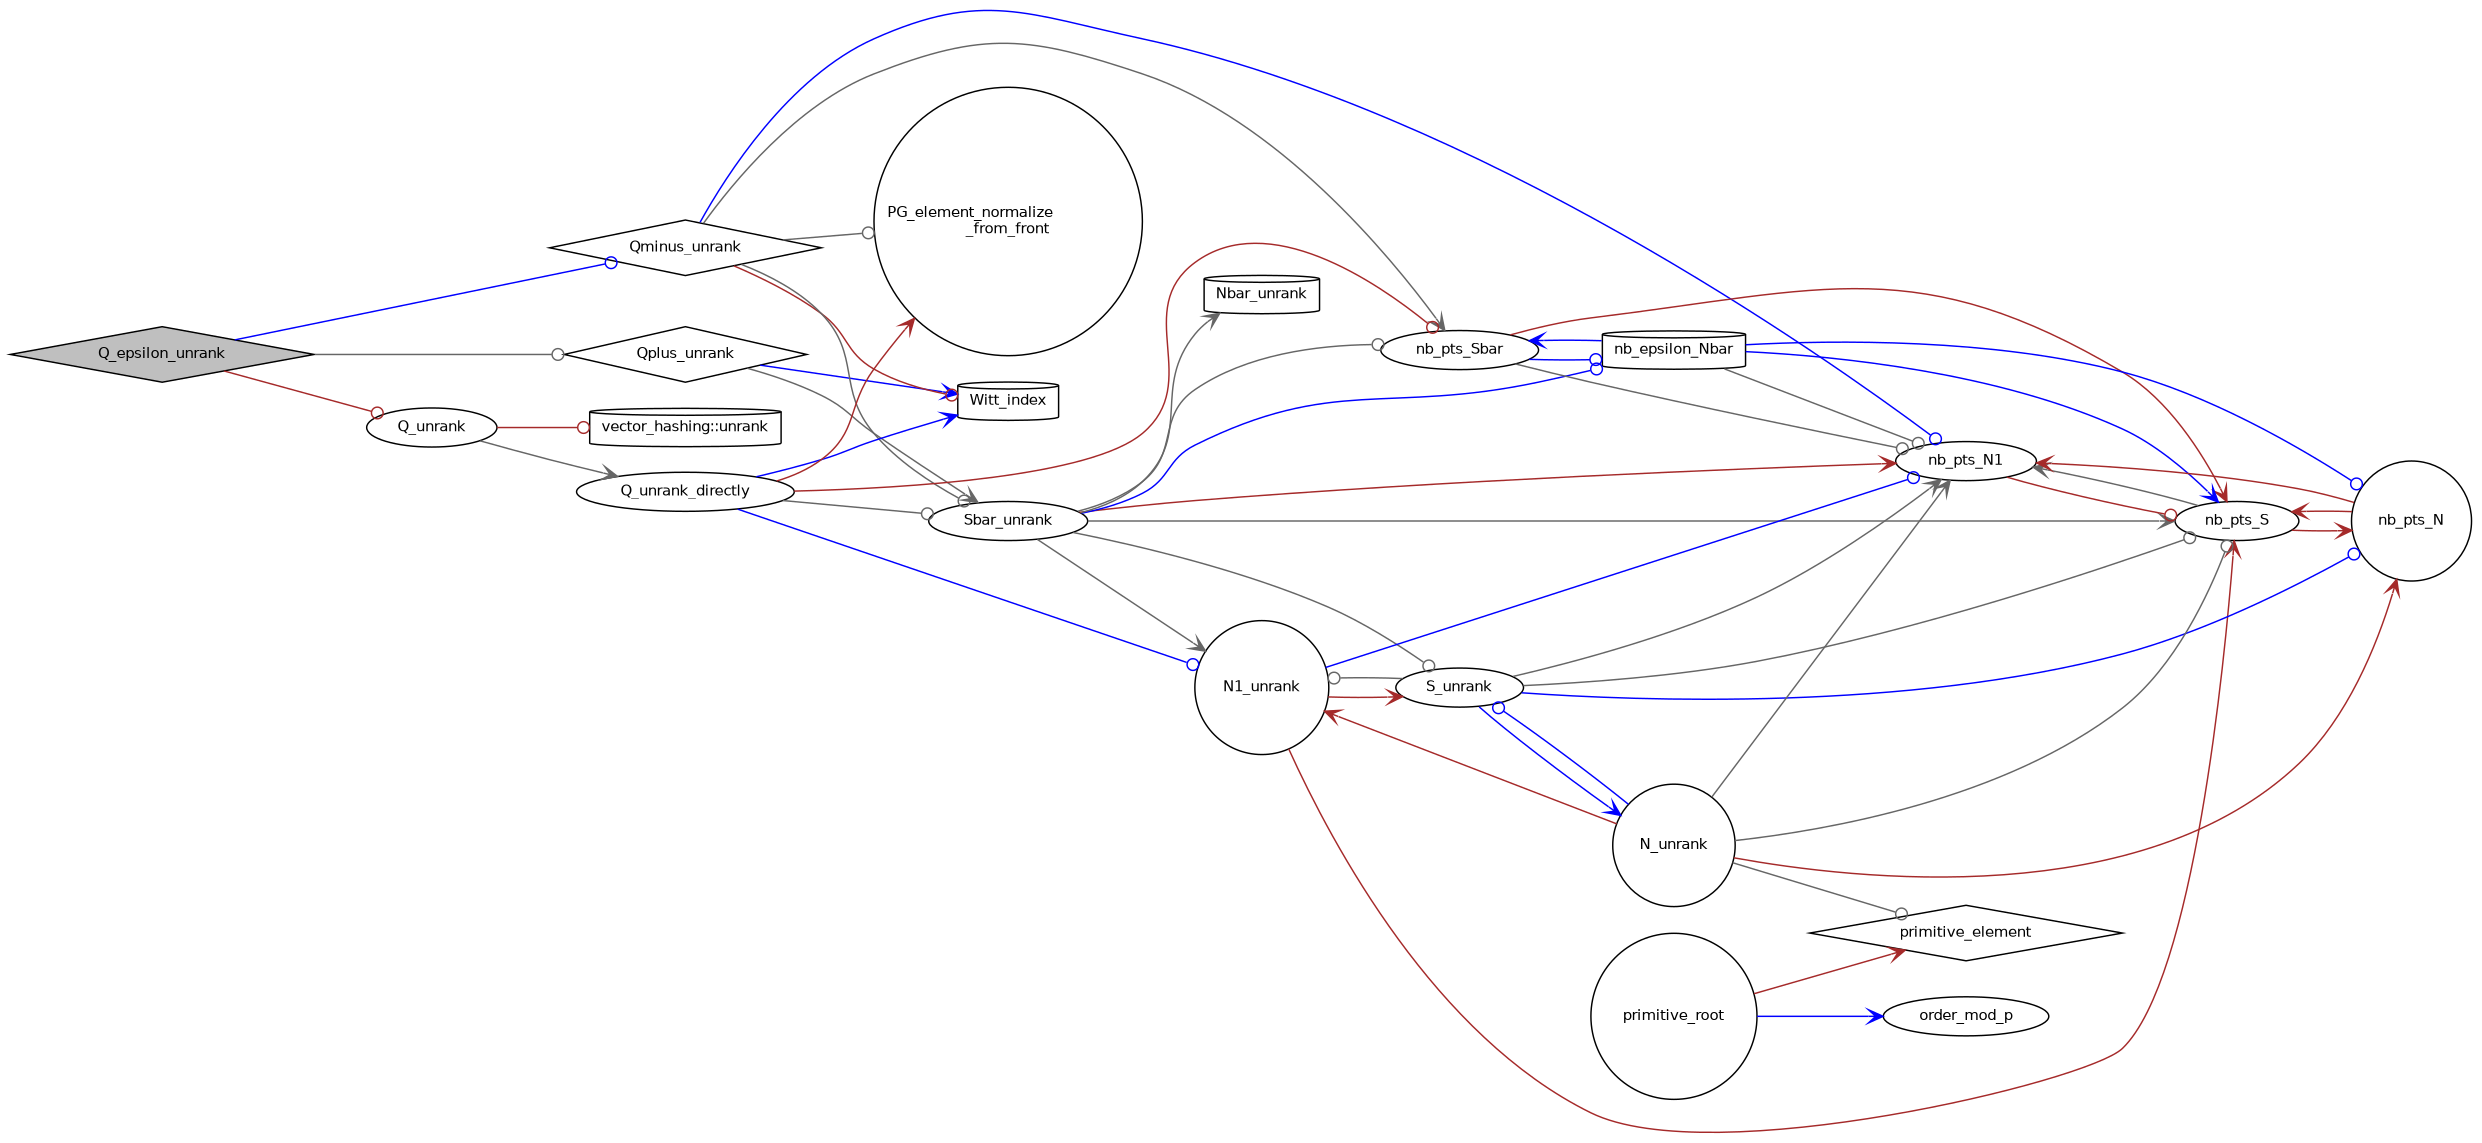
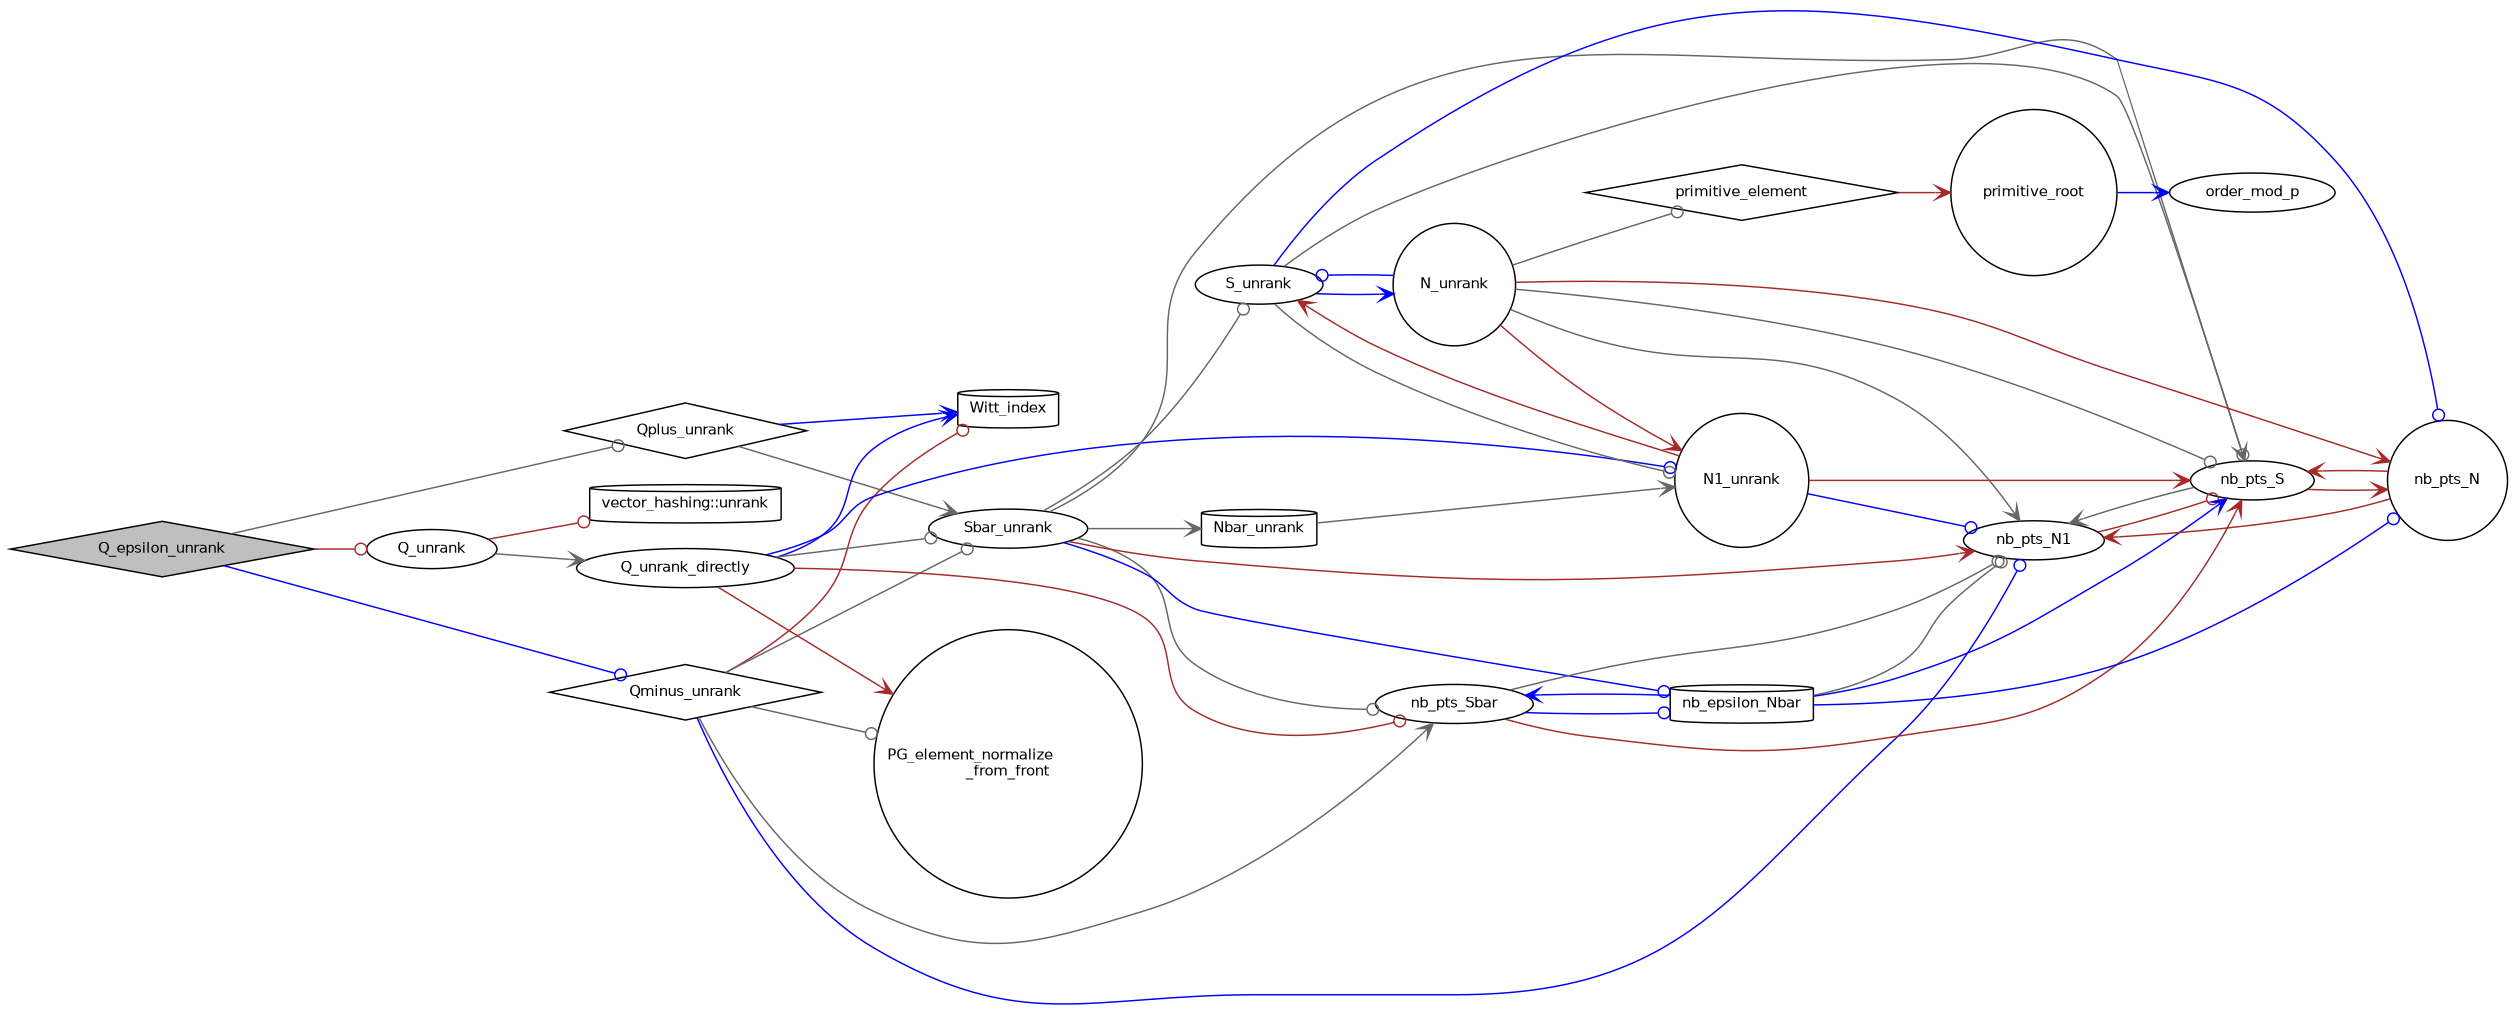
edge "Sbar_unrank" -> "N1_unrank": now "Nbar_unrank" -> "N1_unrank"
edge "S_unrank" -> "nb_pts_N1": removed
edge "primitive_root" -> "primitive_element": reversed
